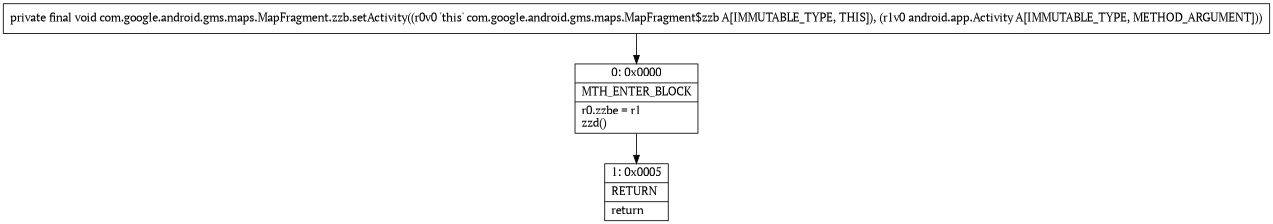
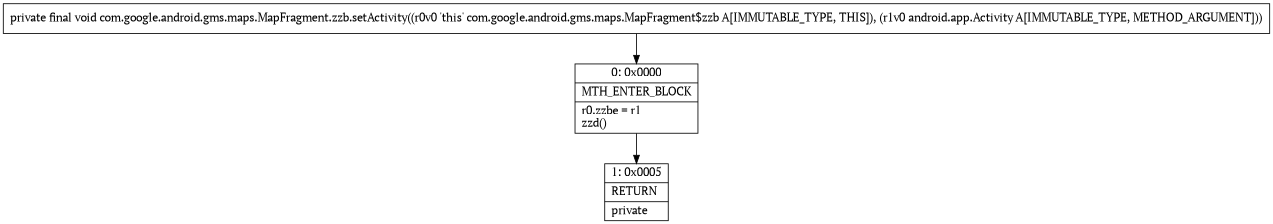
node "1: 0x0005": text "return" -> "private"
